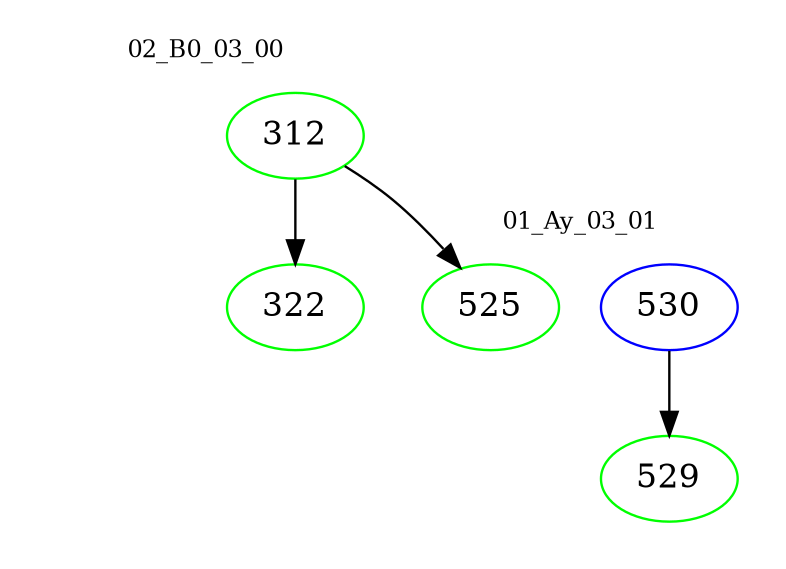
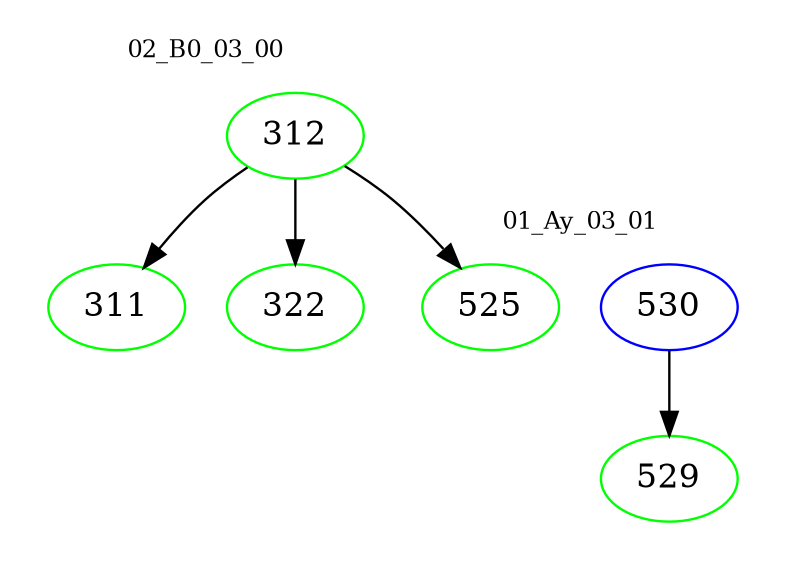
node "311": added
